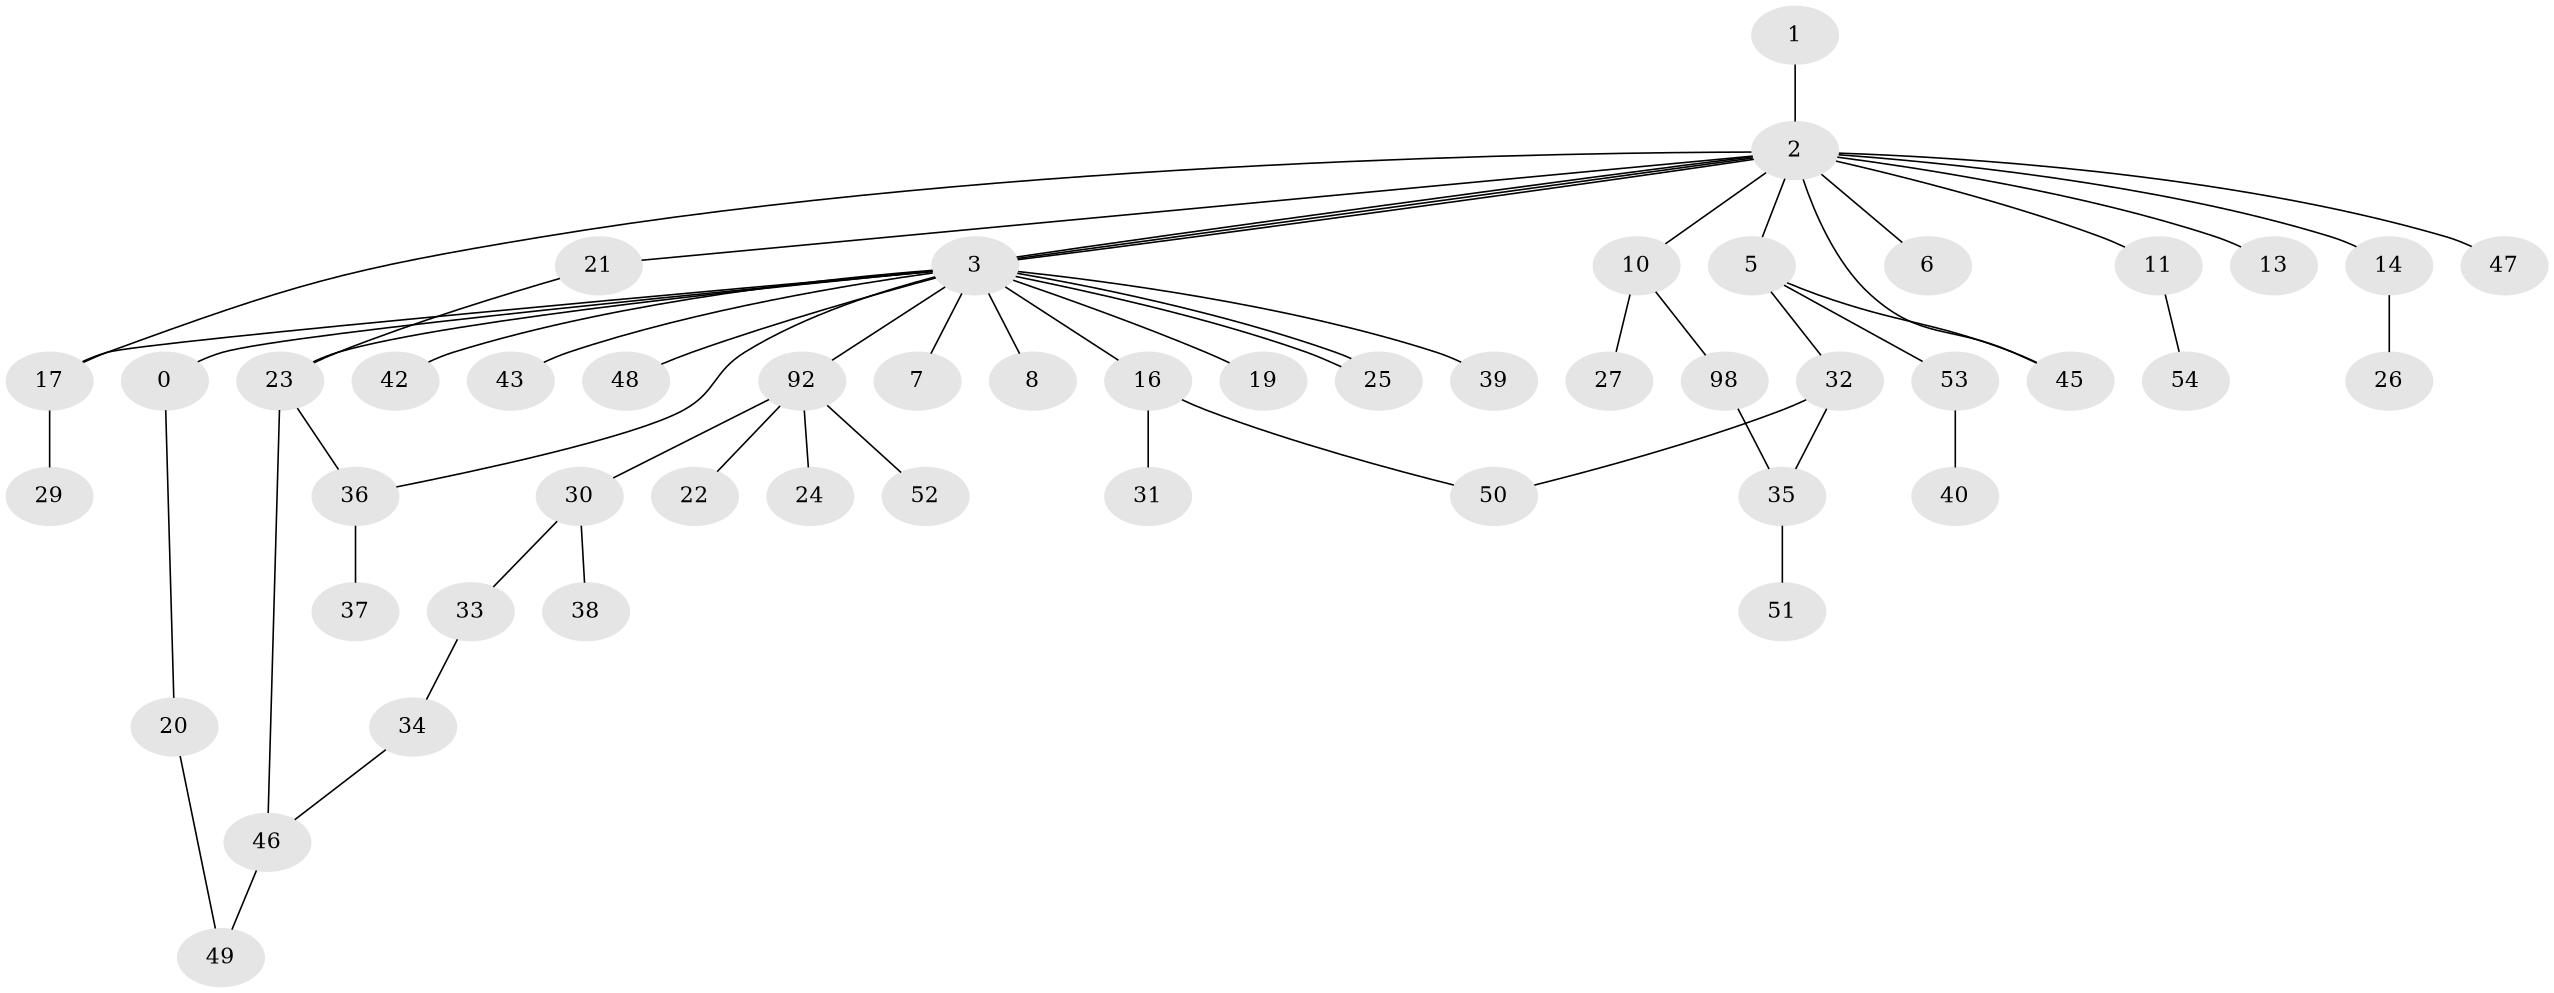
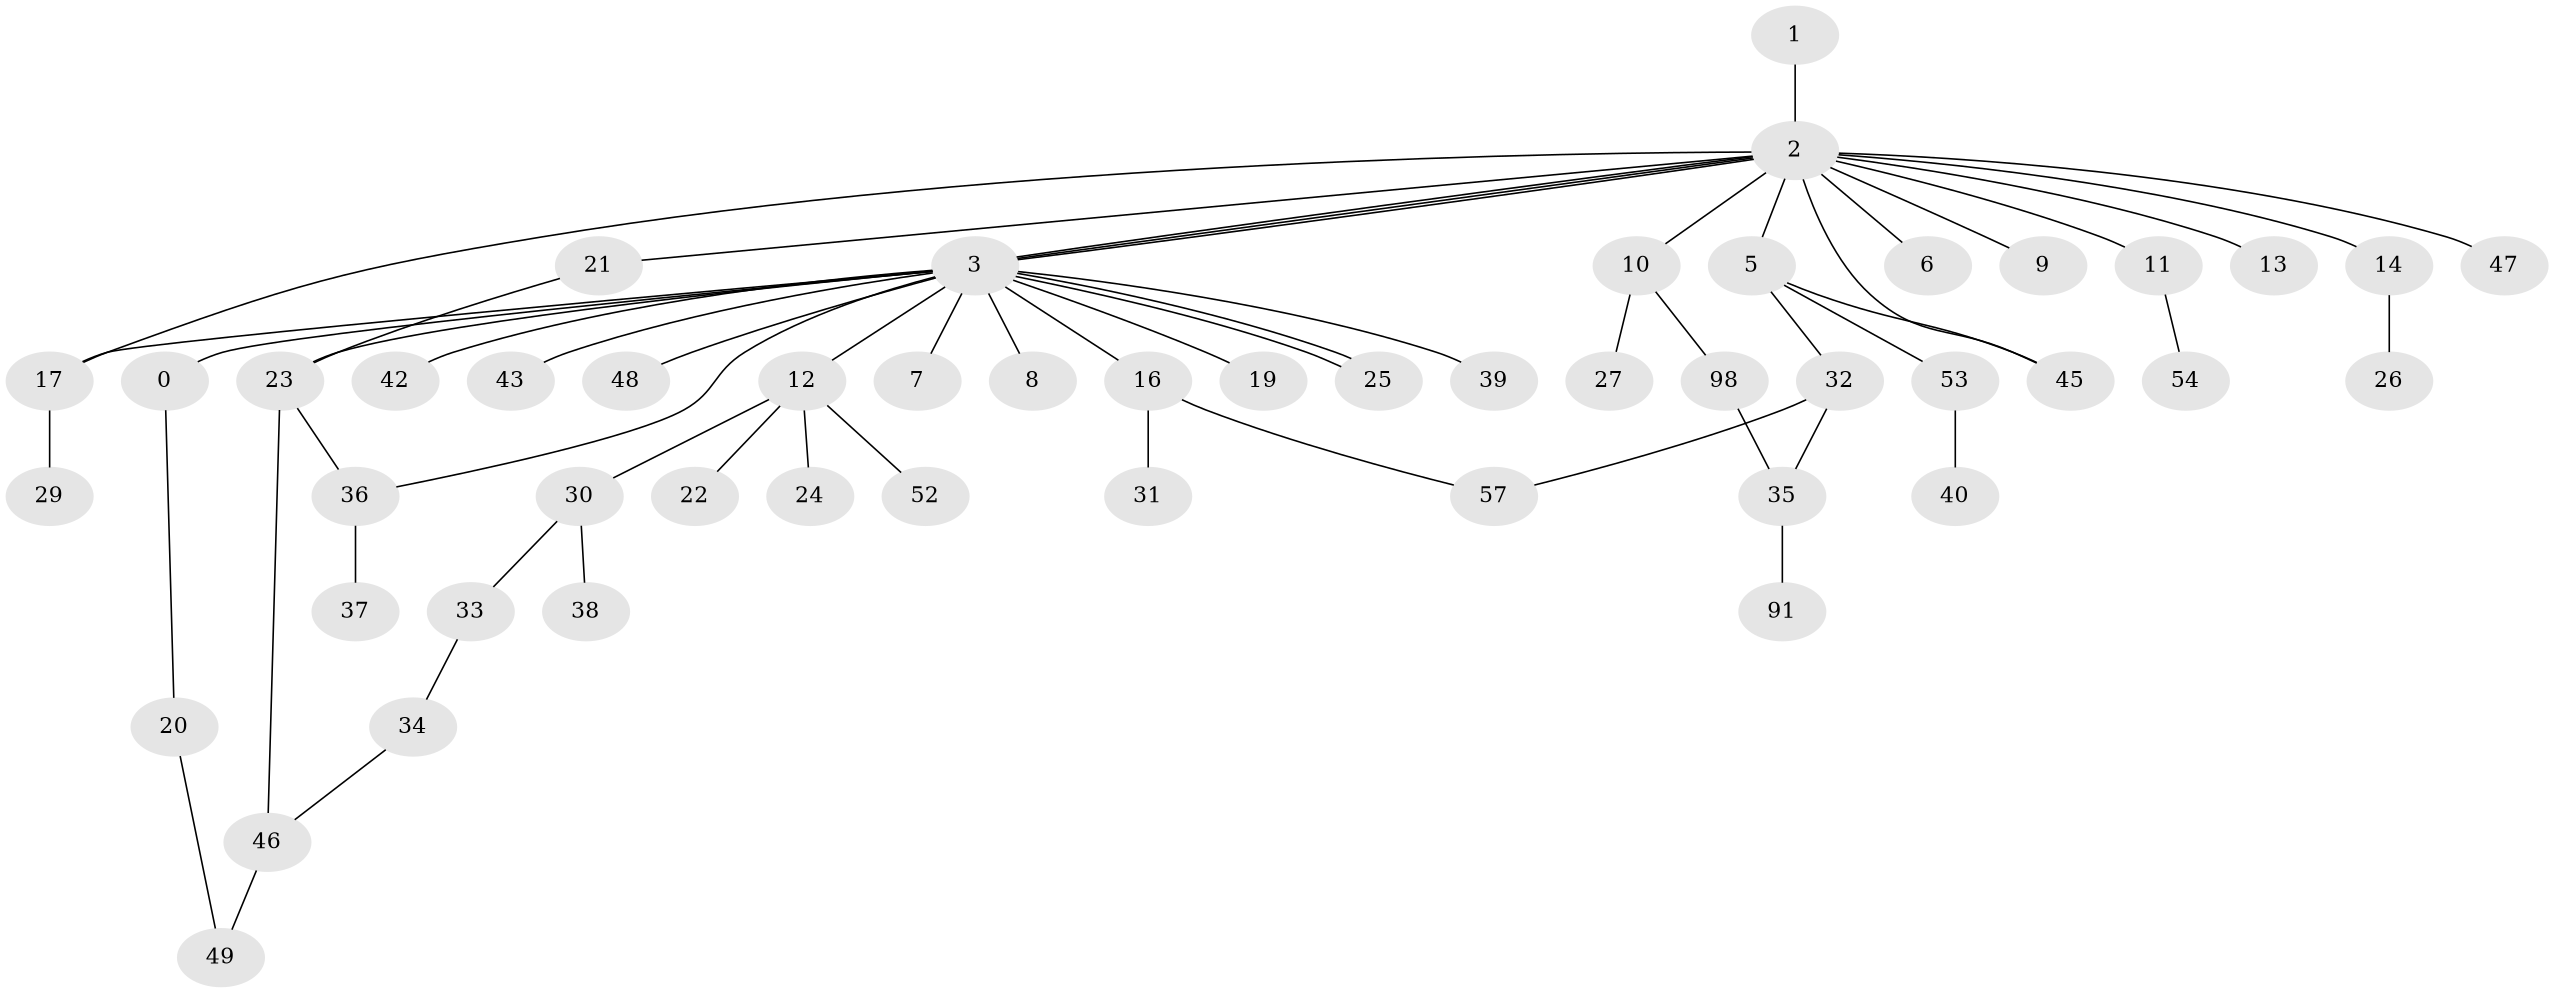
node "9": added
node "92": label "92" -> "12"
node "50": label "50" -> "57"
node "51": label "51" -> "91"
